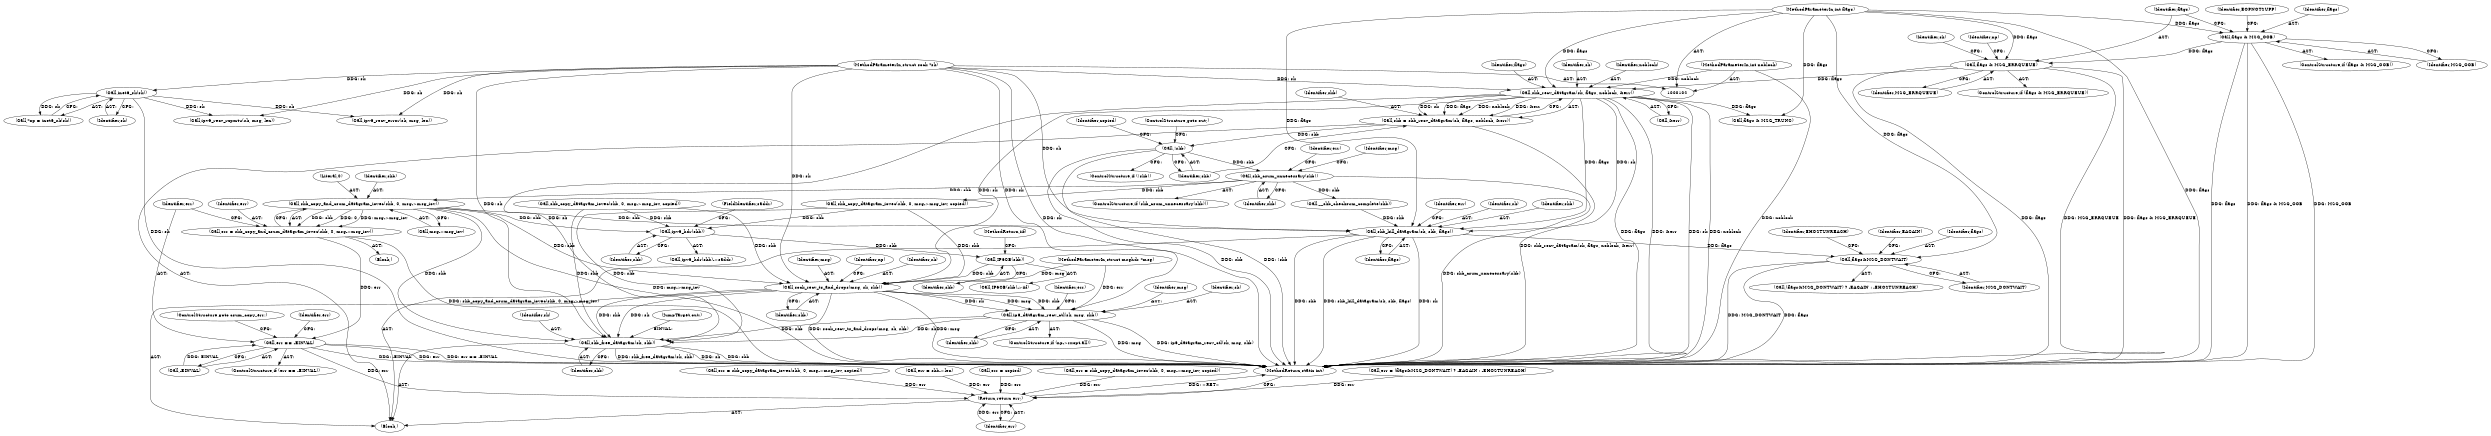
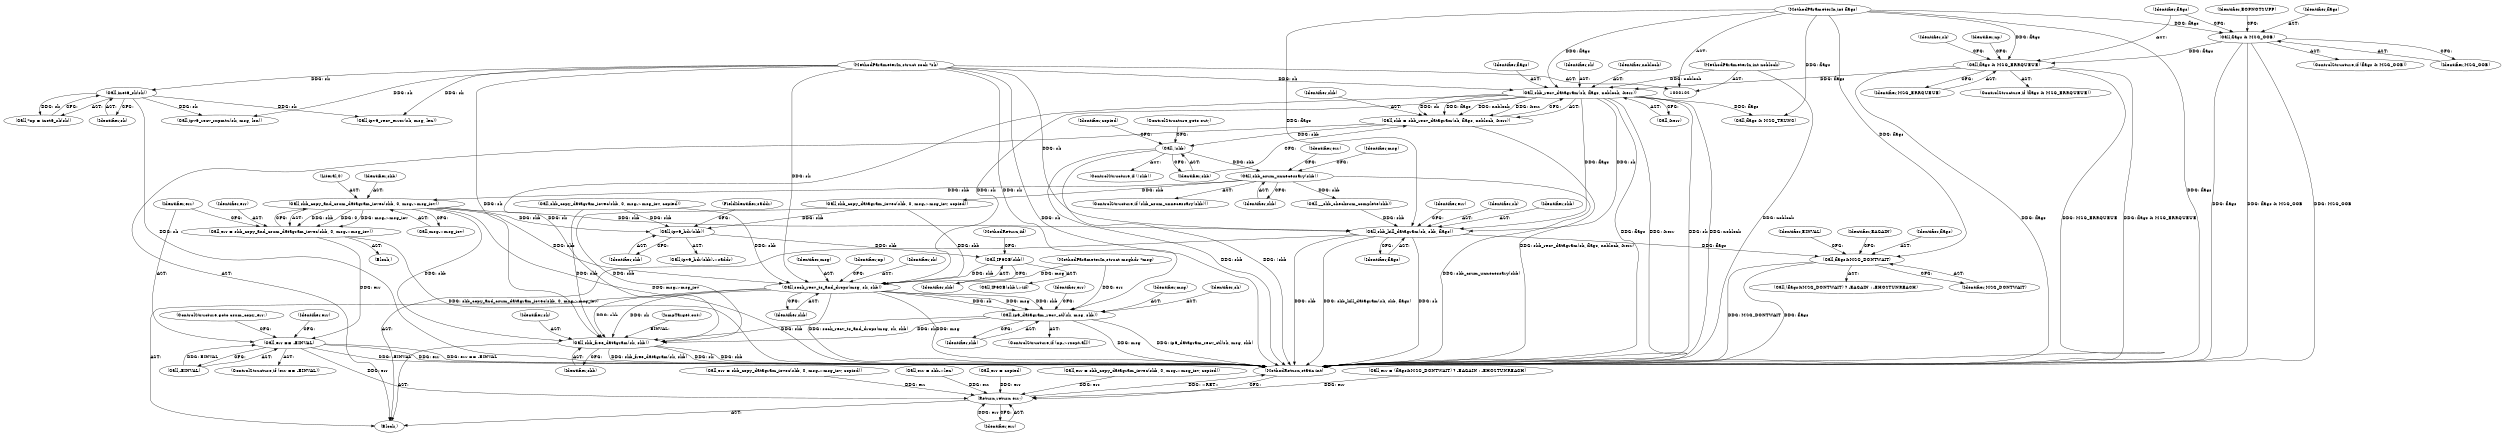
edge "(Call,!skb)" -> "(ControlStructure,if (!skb))": label "CFG: " -> "AST: "
node "(Identifier,EHOSTUNREACH)": label "(Identifier,EHOSTUNREACH)" -> "(Identifier,EINVAL)"
